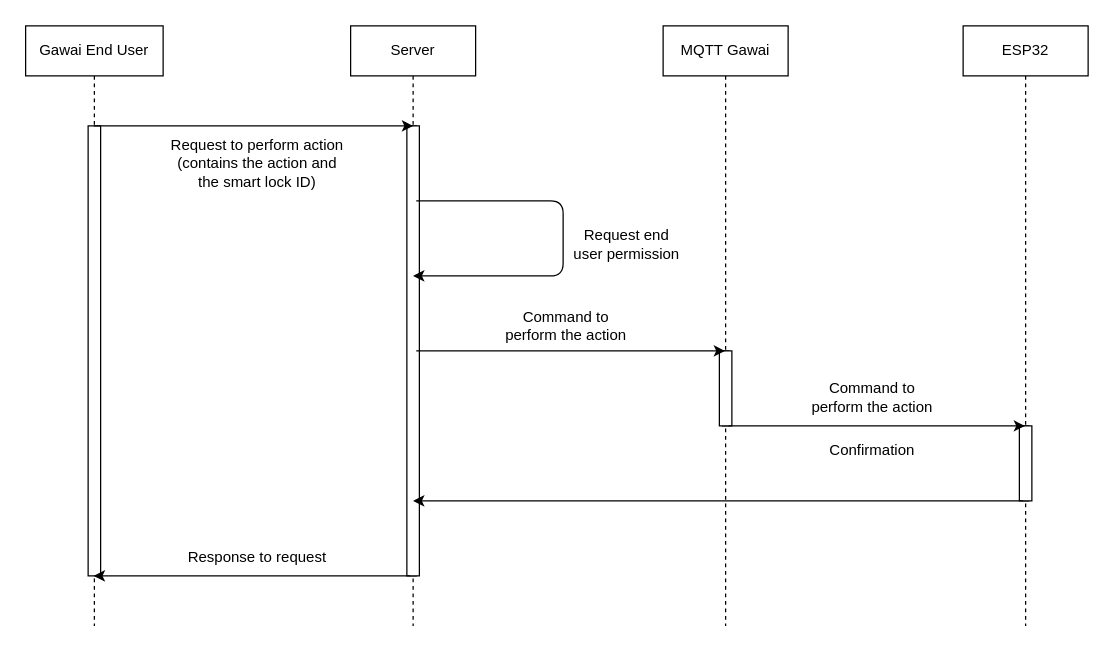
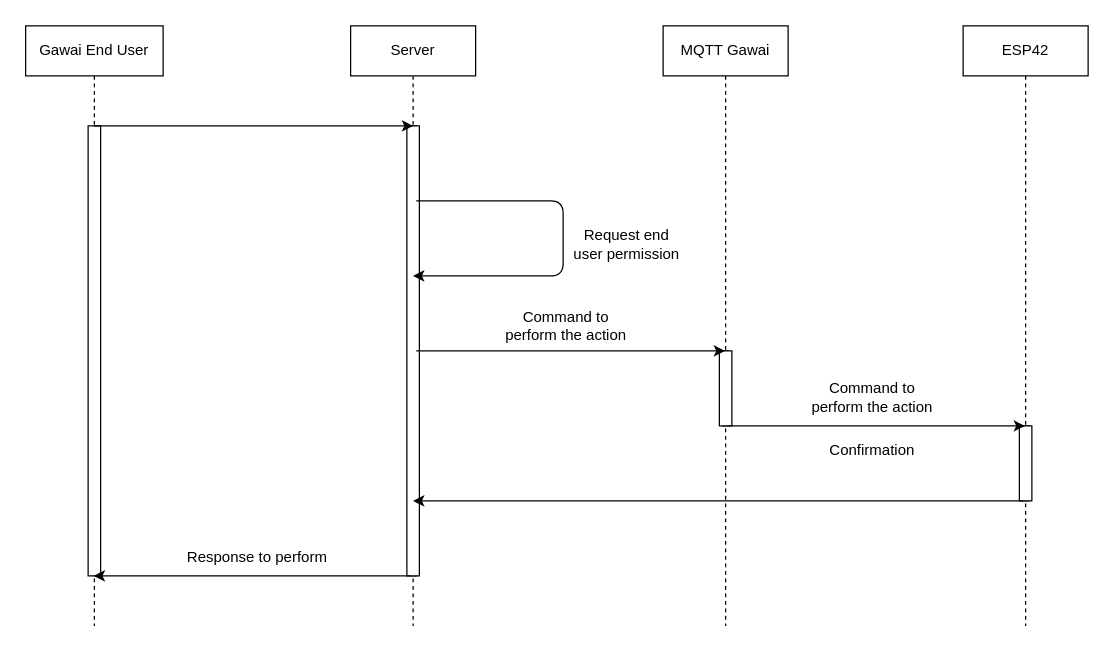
node "ESP32": label "ESP32" -> "ESP42"
node "Request to perform action (contains the action and the smart lock ID)": removed
node "Response to request": label "Response to request" -> "Response to perform"
